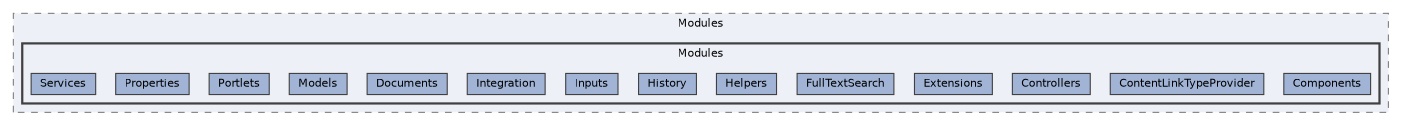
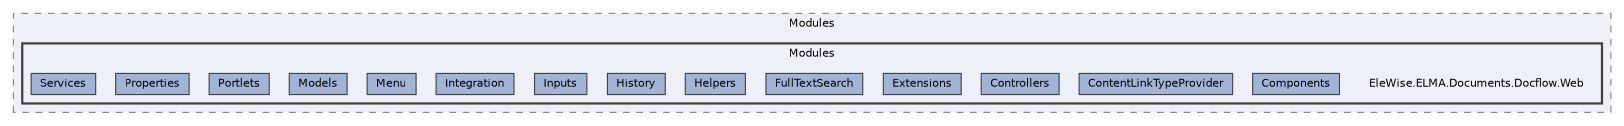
node "Documents": label "Documents" -> "Menu"
node "EleWise.ELMA.Documents.Docflow.Web": added
